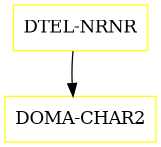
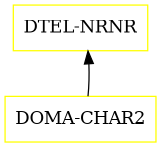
edge "DTEL-NRNR" -> "DOMA-CHAR2": reversed
